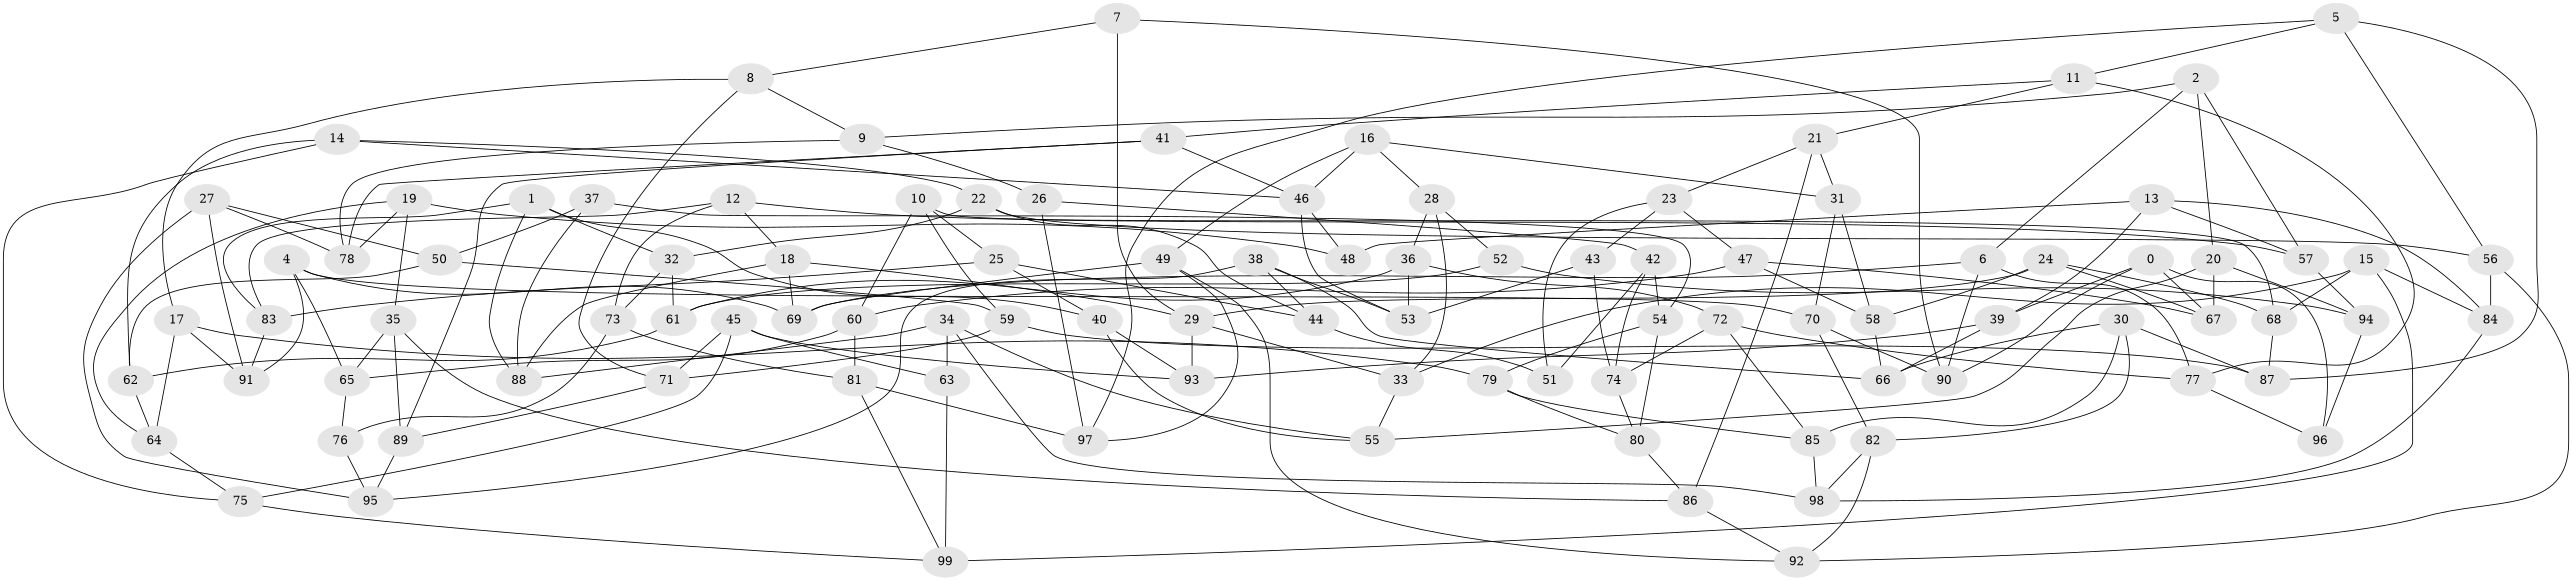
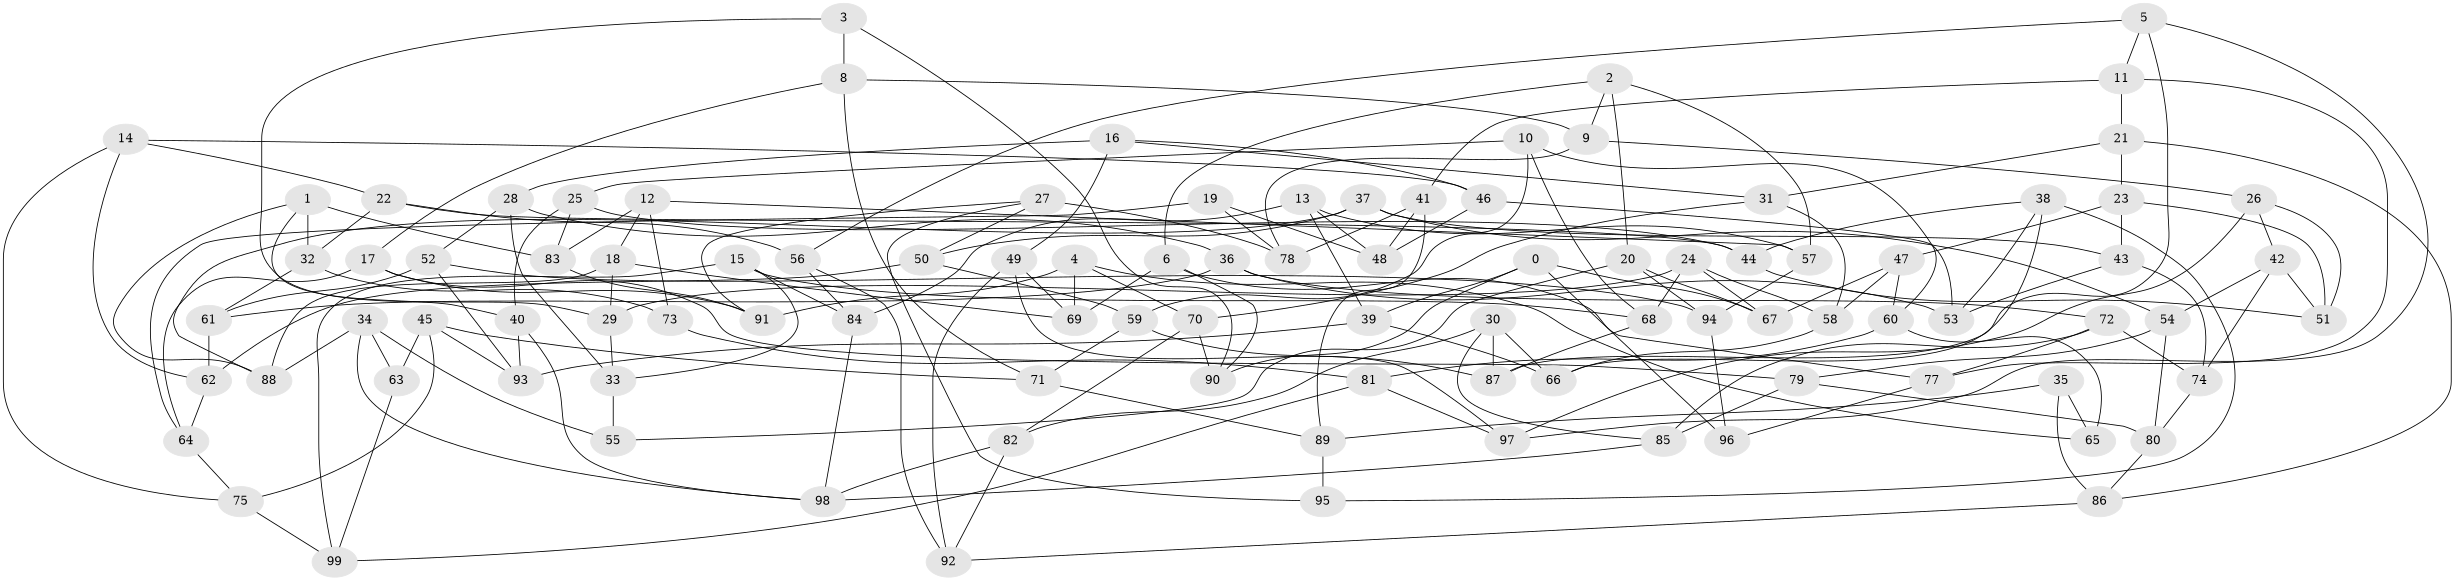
node "7": label "7" -> "3"
edge "41" -- "46": now "41" -- "48"
edge "37" -- "43": added
edge "26" -- "51": added
edge "19" -- "35": removed
edge "29" -- "93": now "52" -- "93"
edge "40" -- "55": now "40" -- "98"
node "76": removed
